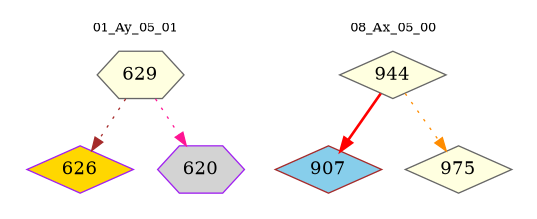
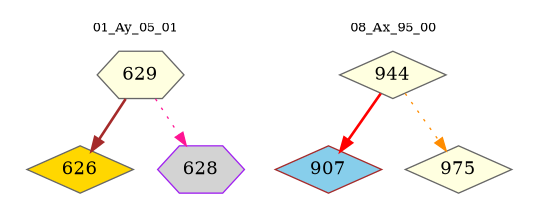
cluster "08_Ax_05_00": label "08_Ax_05_00" -> "08_Ax_95_00"
edge "629" -> "626": style dotted -> bold
node "626": color purple -> gray40
node "620": label "620" -> "628"
